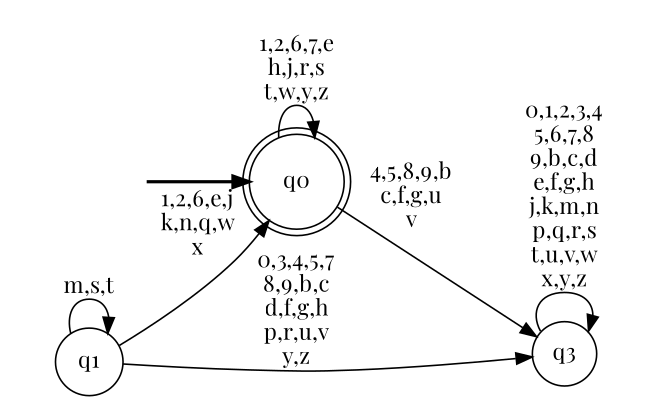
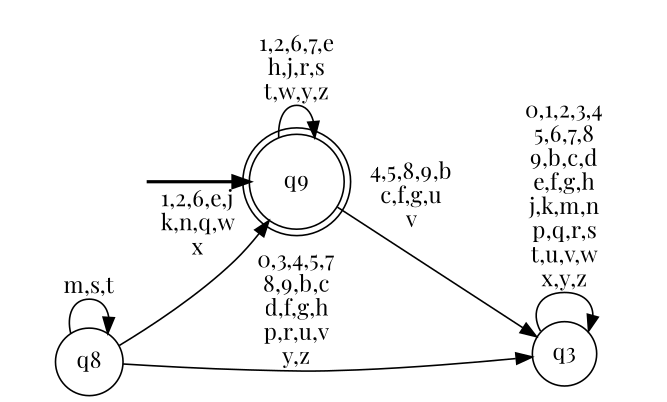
node "q0": label "q0" -> "q9"
node "q1": label "q1" -> "q8"
